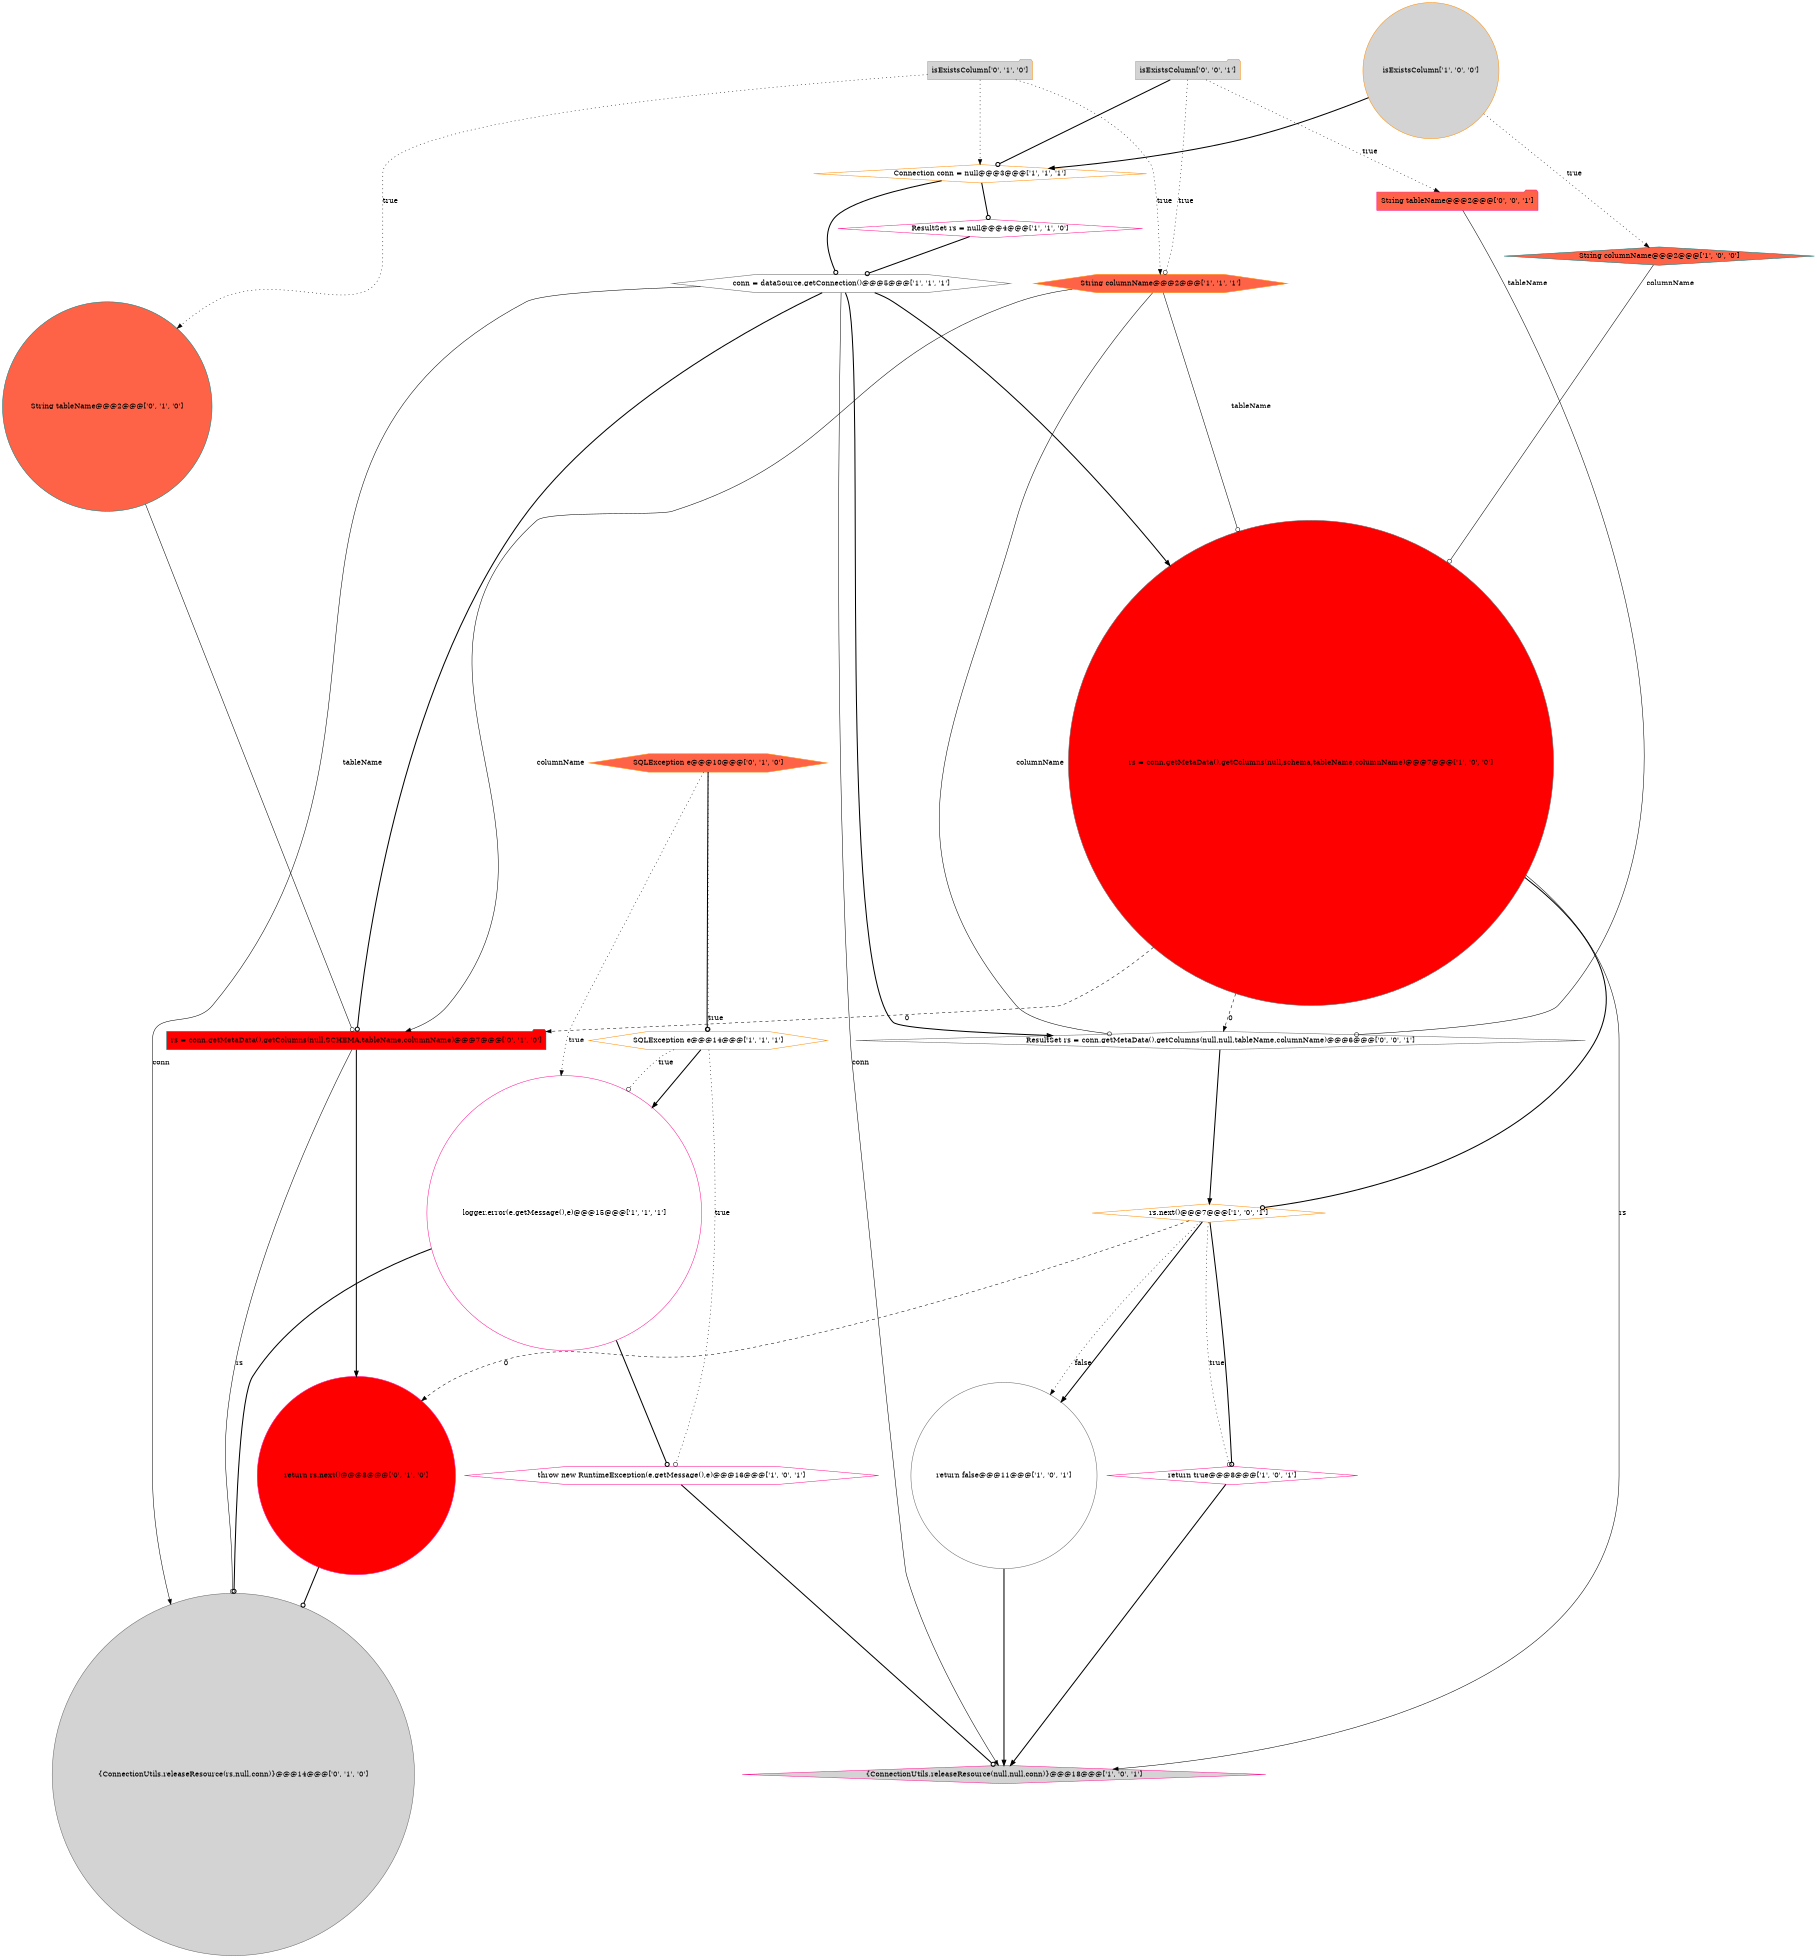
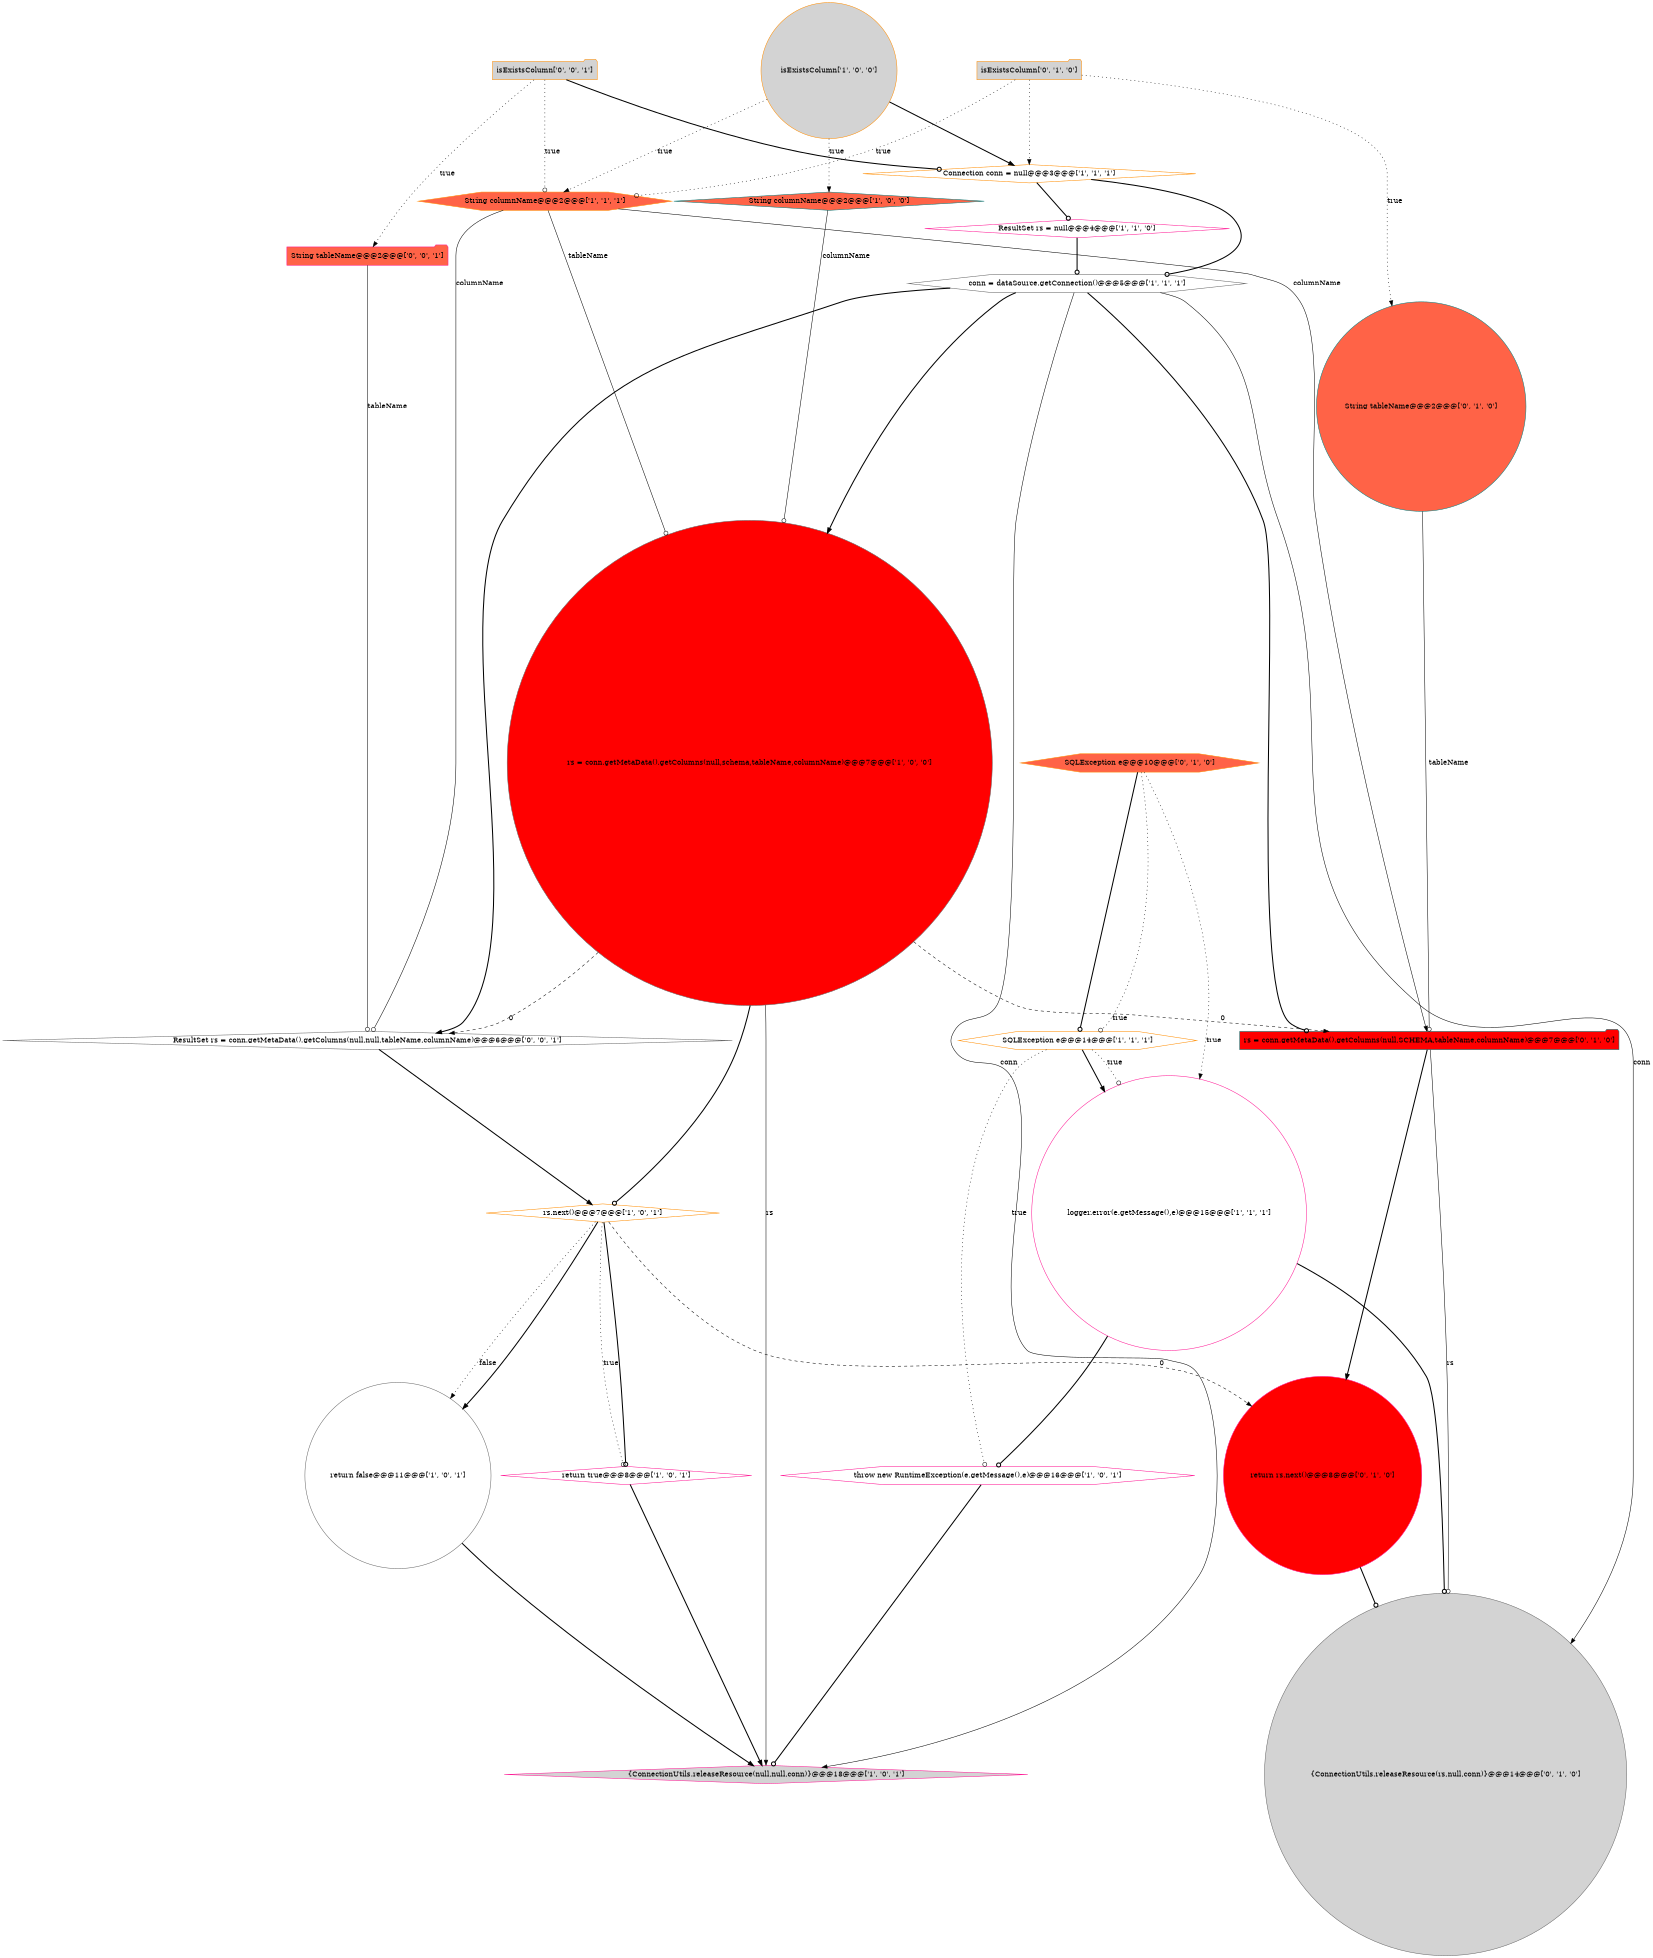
edge "isExistsColumn['0', '1', '0']" -> "String columnName@@@2@@@['1', '1', '1']": arrowhead normal -> odot
edge "isExistsColumn['1', '0', '0']" -> "String columnName@@@2@@@['1', '1', '1']": added, label "true"
